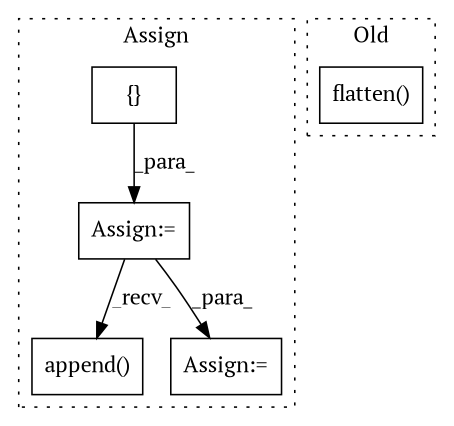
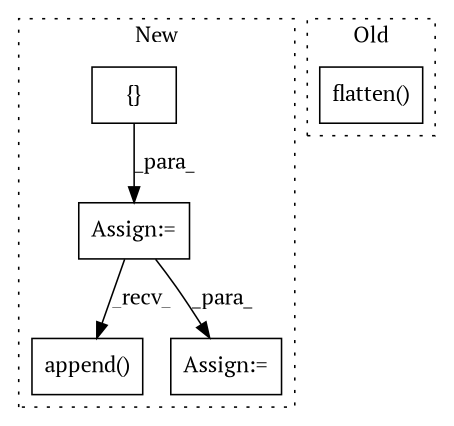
cluster "Assign": label "Assign" -> "New"
